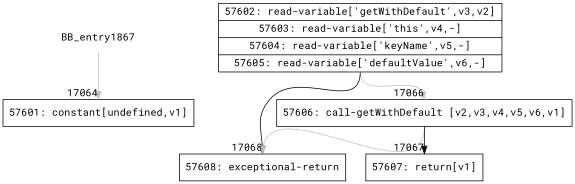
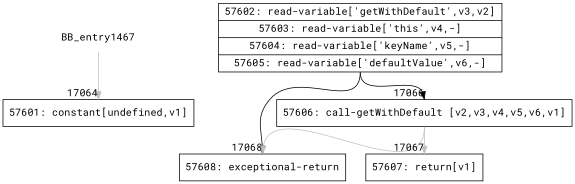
node "BB_entry1867": label "BB_entry1867" -> "BB_entry1467"
edge "57602: read-variable['getWithDefault',v3,v2]" -> "57606: call-getWithDefault [v2,v3,v4,v5,v6,v1]": color gray -> black
edge "57606: call-getWithDefault [v2,v3,v4,v5,v6,v1]" -> "57607: return[v1]": color black -> gray
